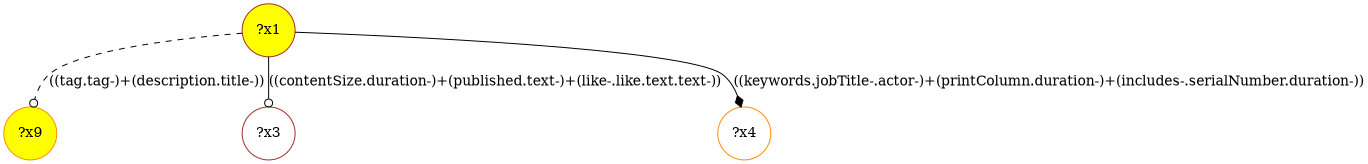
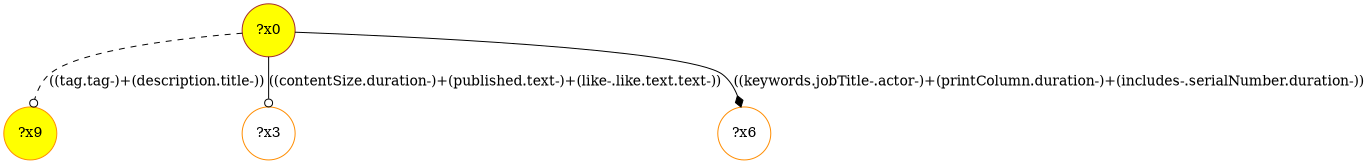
node "?x1": label "?x1" -> "?x0"
node "?x3": color brown -> darkorange
node "?x4": label "?x4" -> "?x6"
